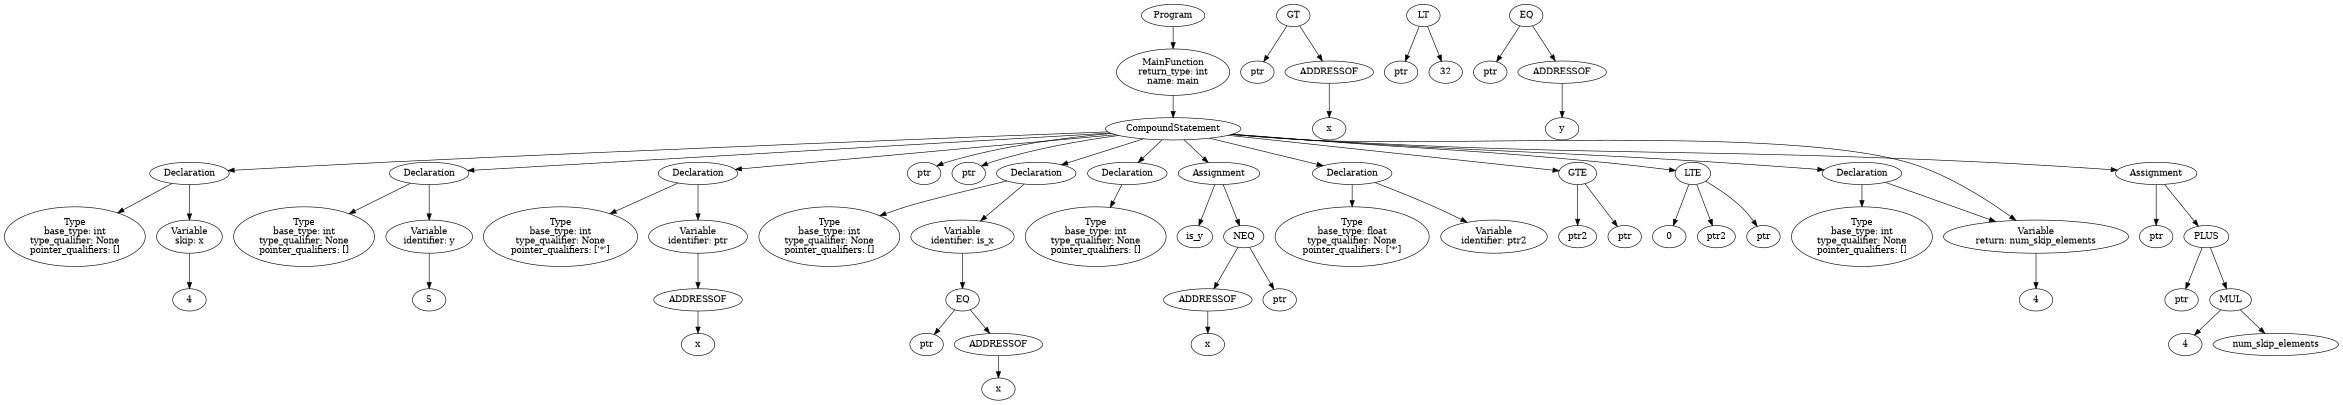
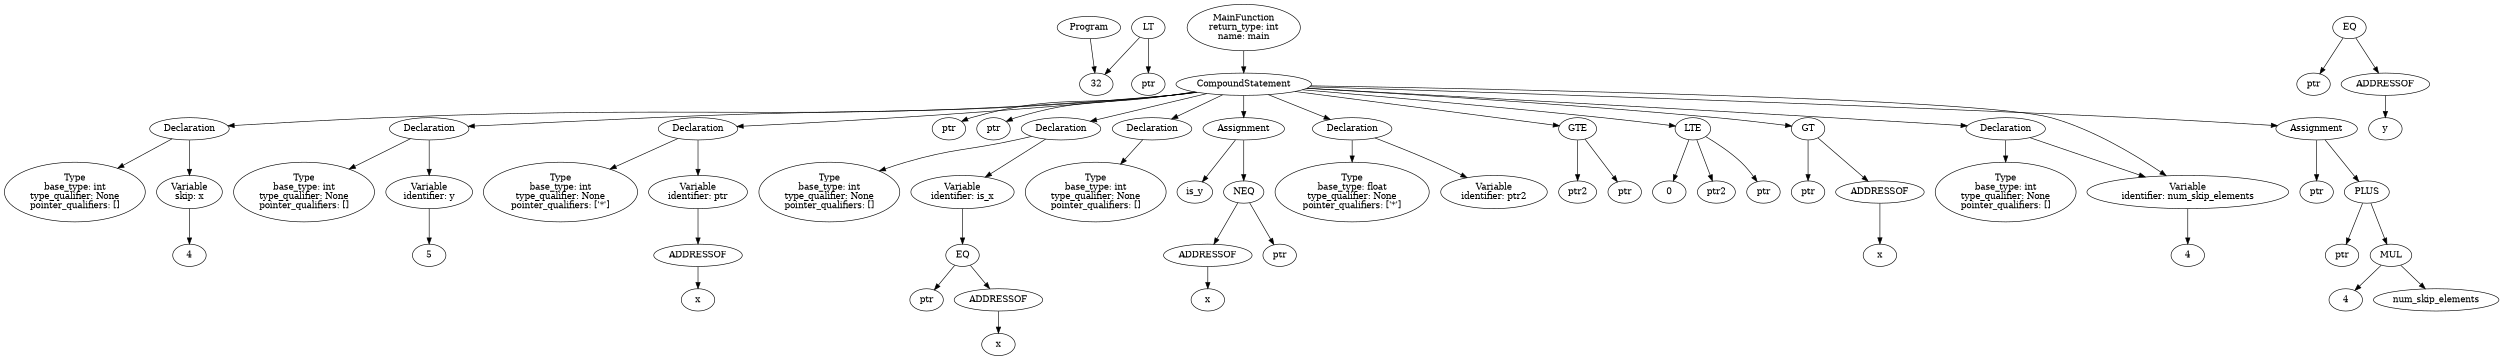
edge "Program" -> "MainFunction return_type: int name: main": now "Program" -> "32"
edge "CompoundStatement" -> "GT": added
node "Variable return: num_skip_elements": label "Variable return: num_skip_elements" -> "Variable identifier: num_skip_elements"
